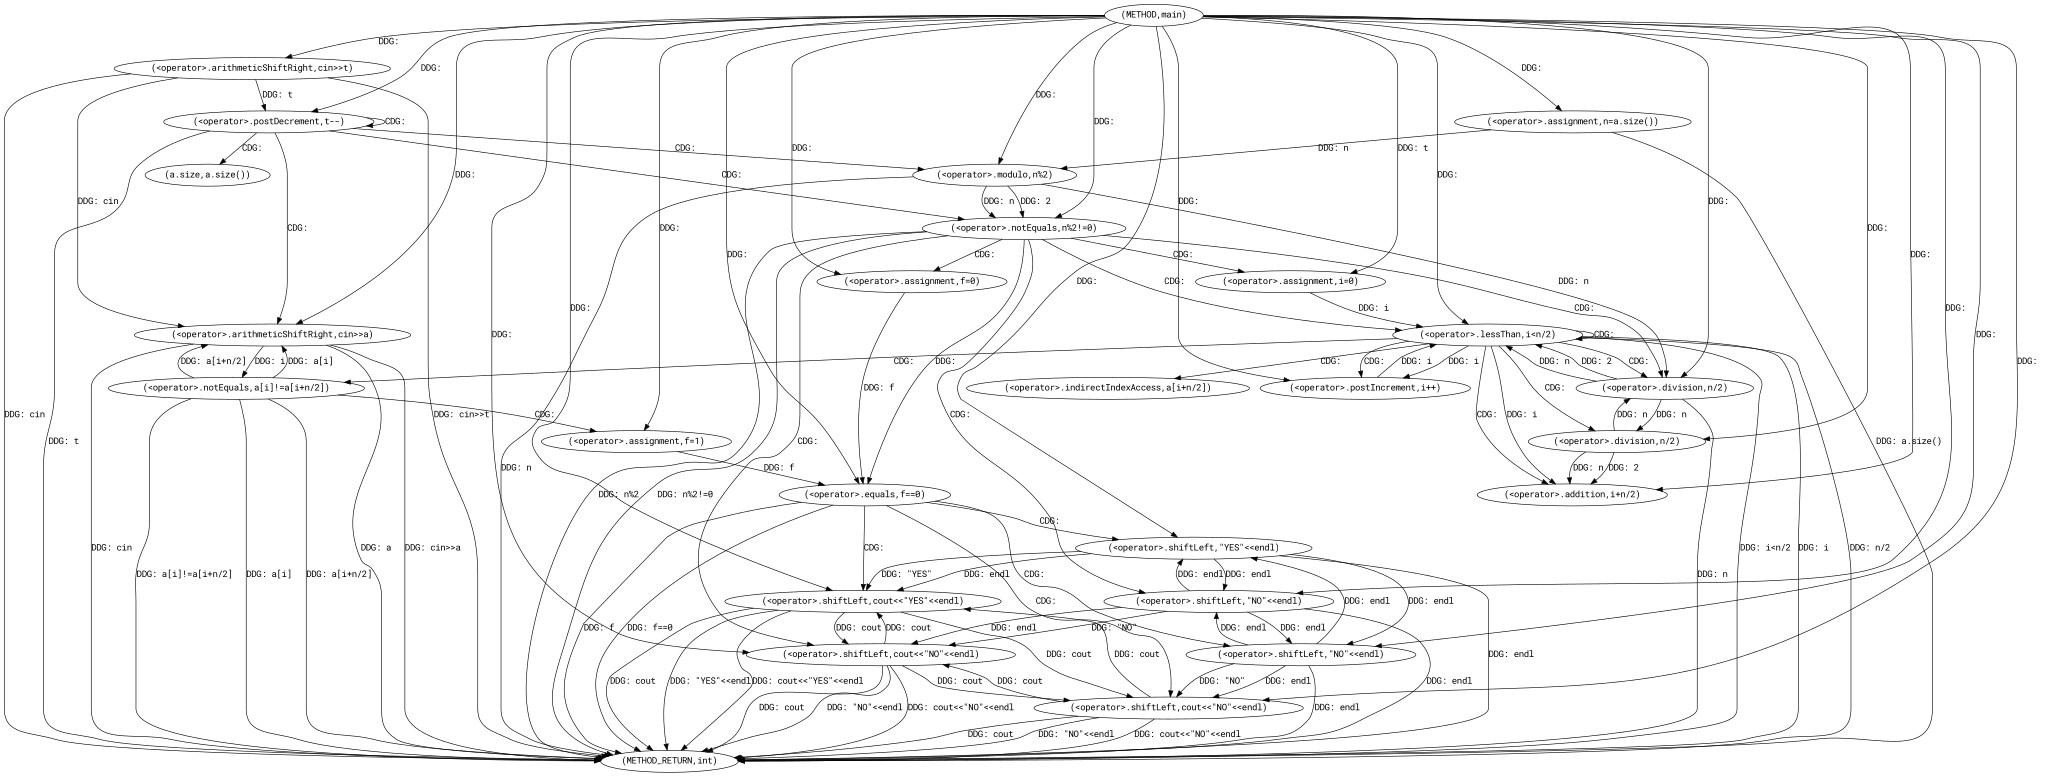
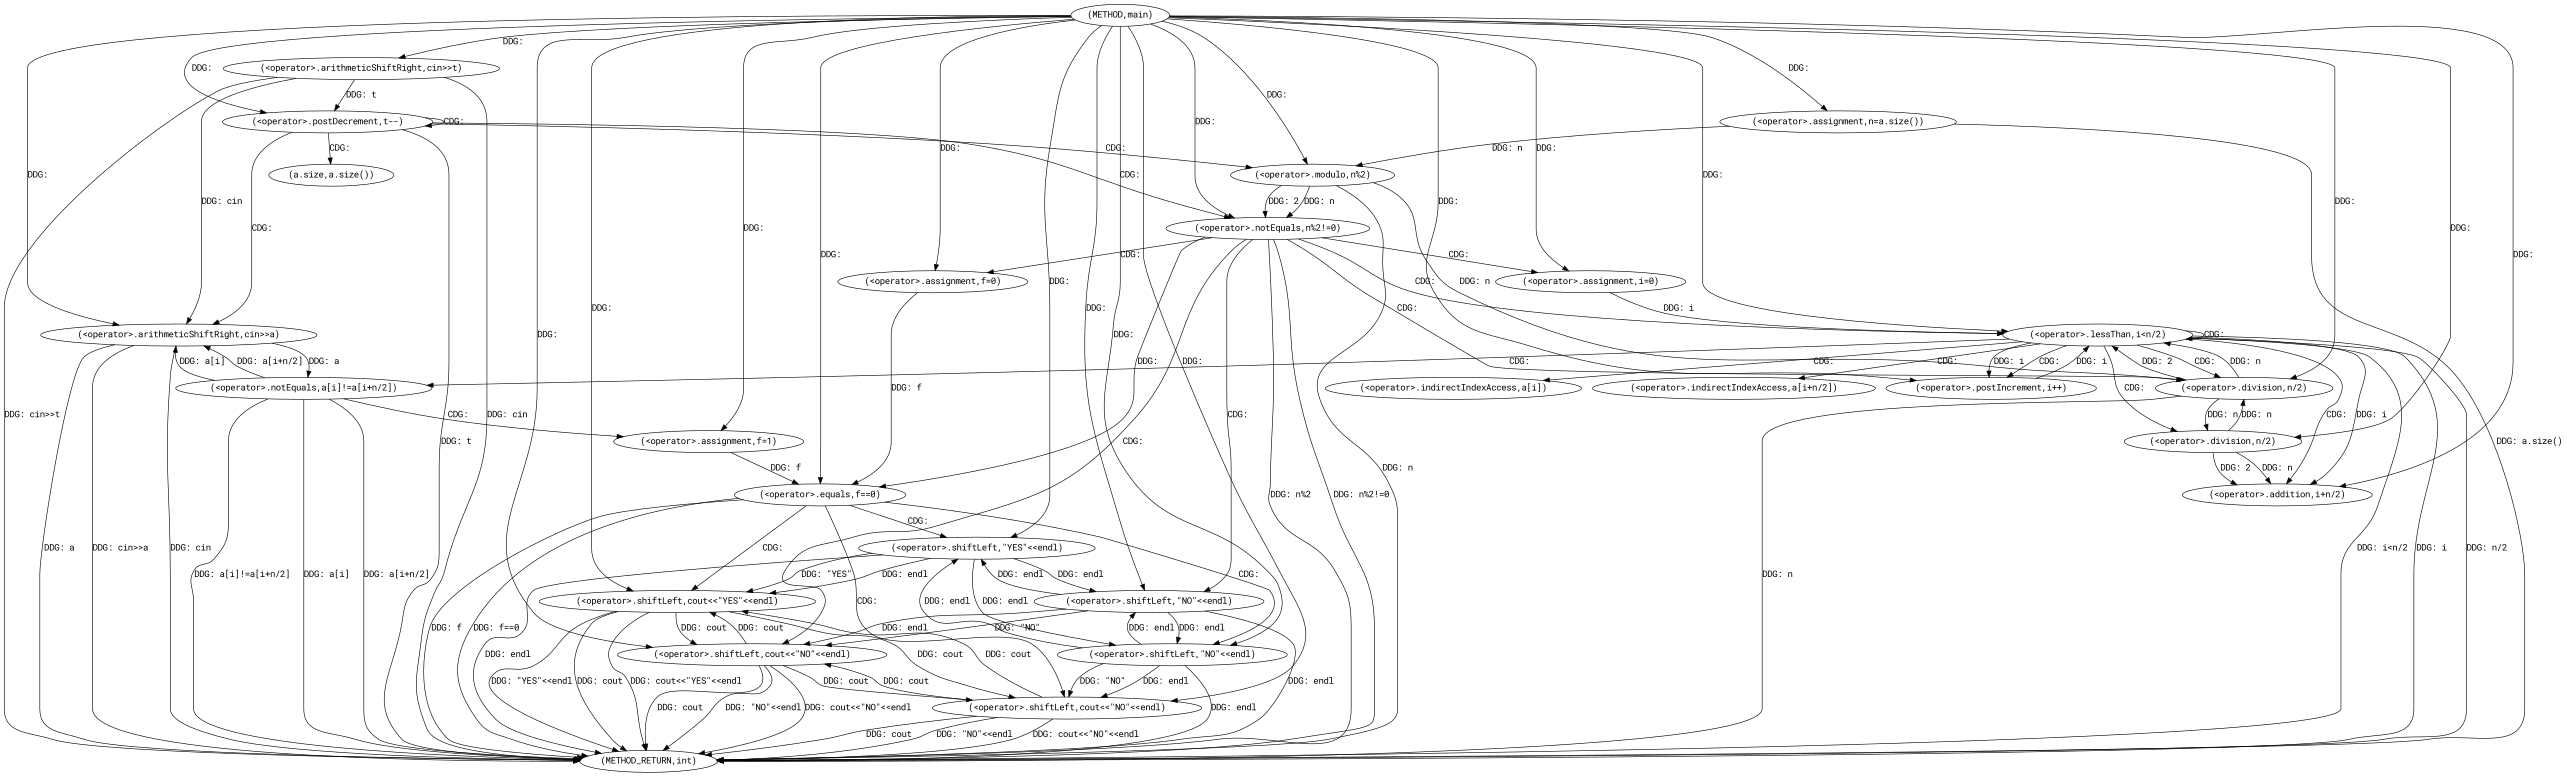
edge "(METHOD,main)" -> "(<operator>.assignment,i=0)": label "DDG: t" -> "DDG: "
edge "(<operator>.arithmeticShiftRight,cin>>a)" -> "(<operator>.notEquals,a[i]!=a[i+n/2])": label "DDG: i" -> "DDG: a"
node "(<operator>.indirectIndexAccess,a[i])": added
